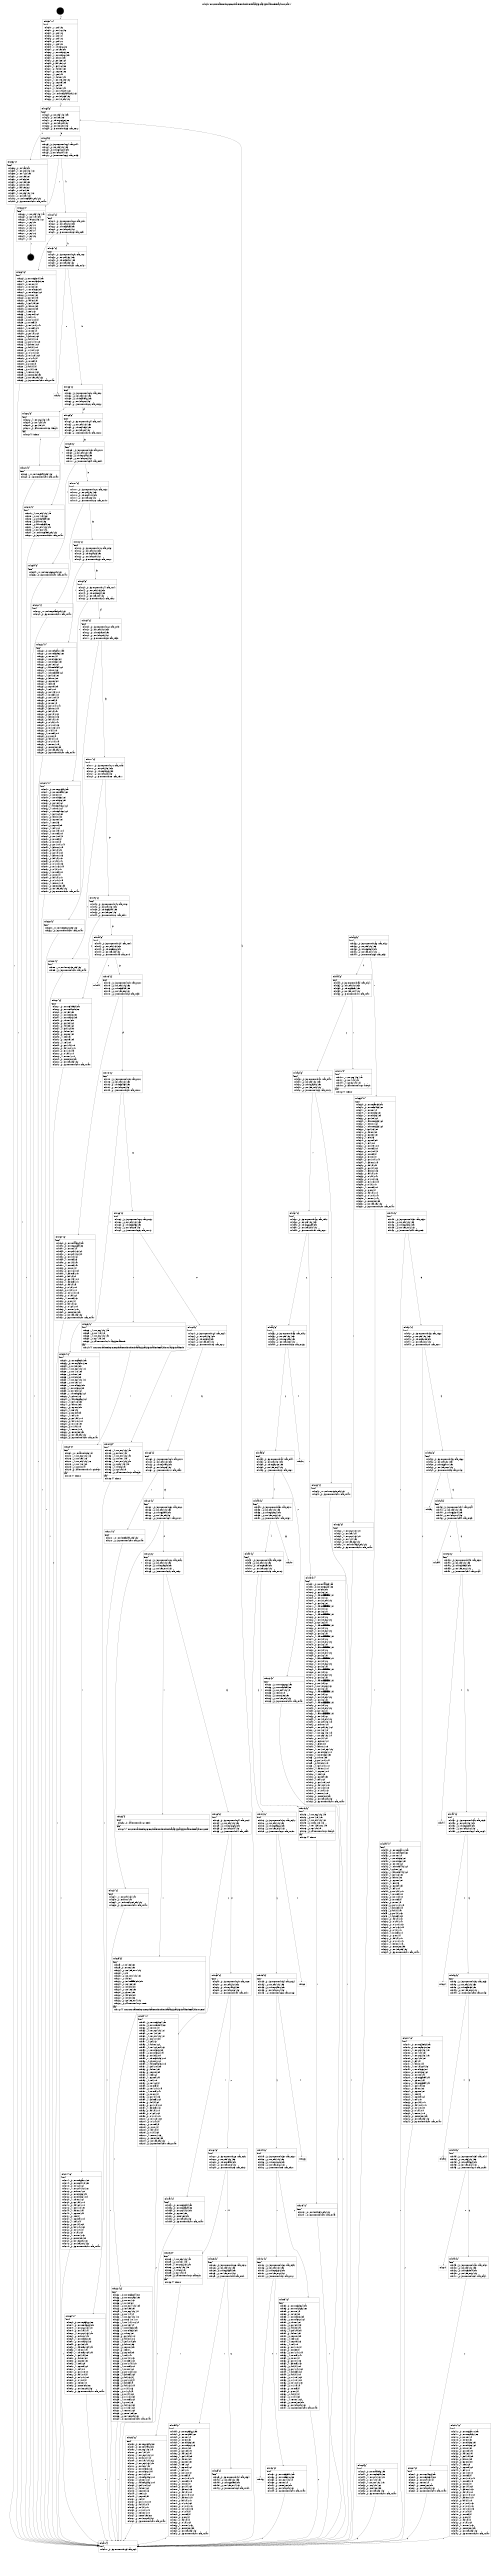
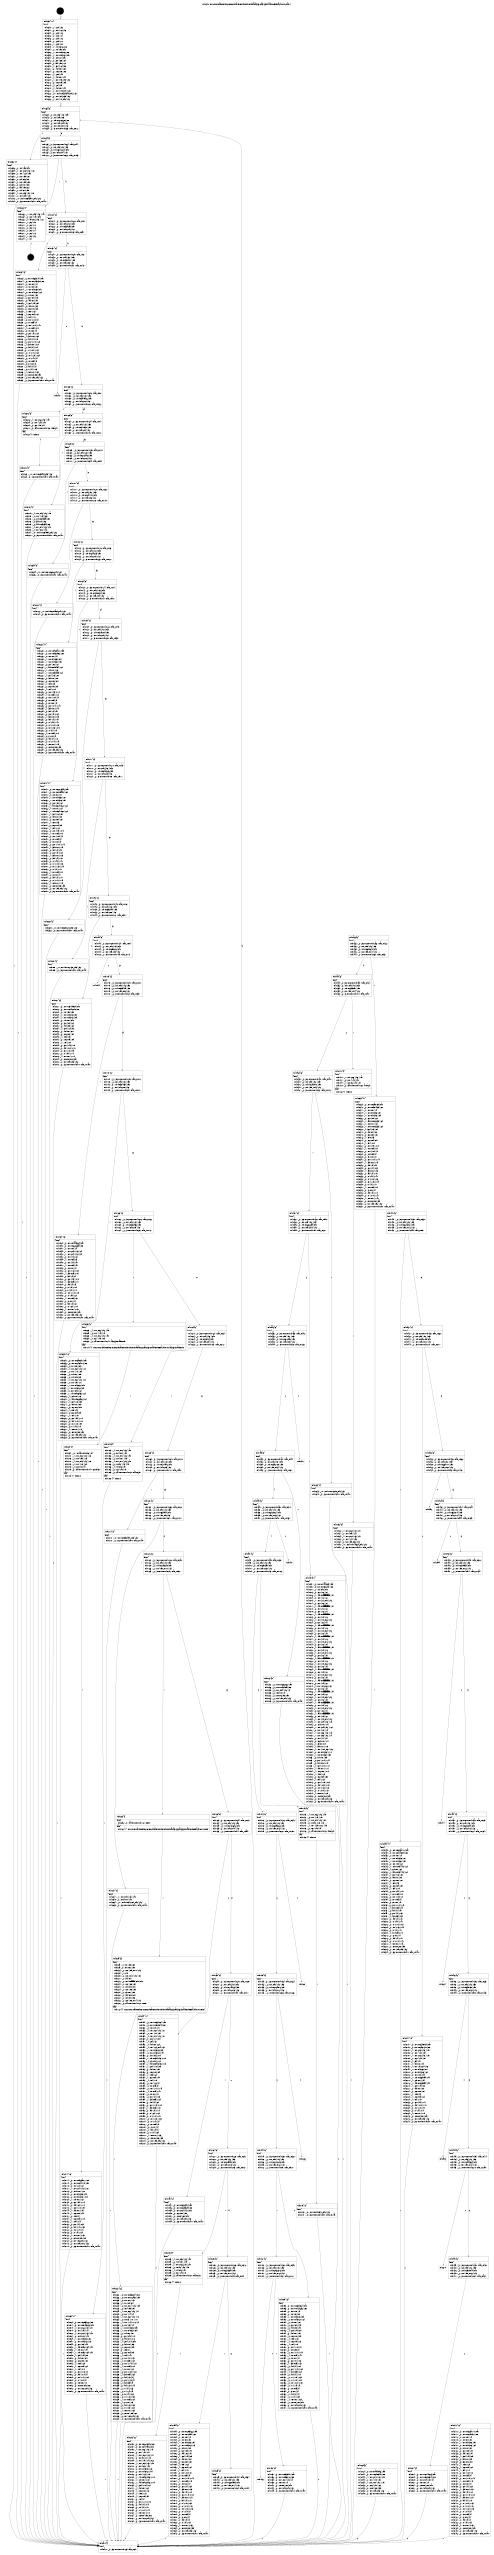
edge "0x401adb [28]" -> "0x402907": label " 33" -> " 0"
